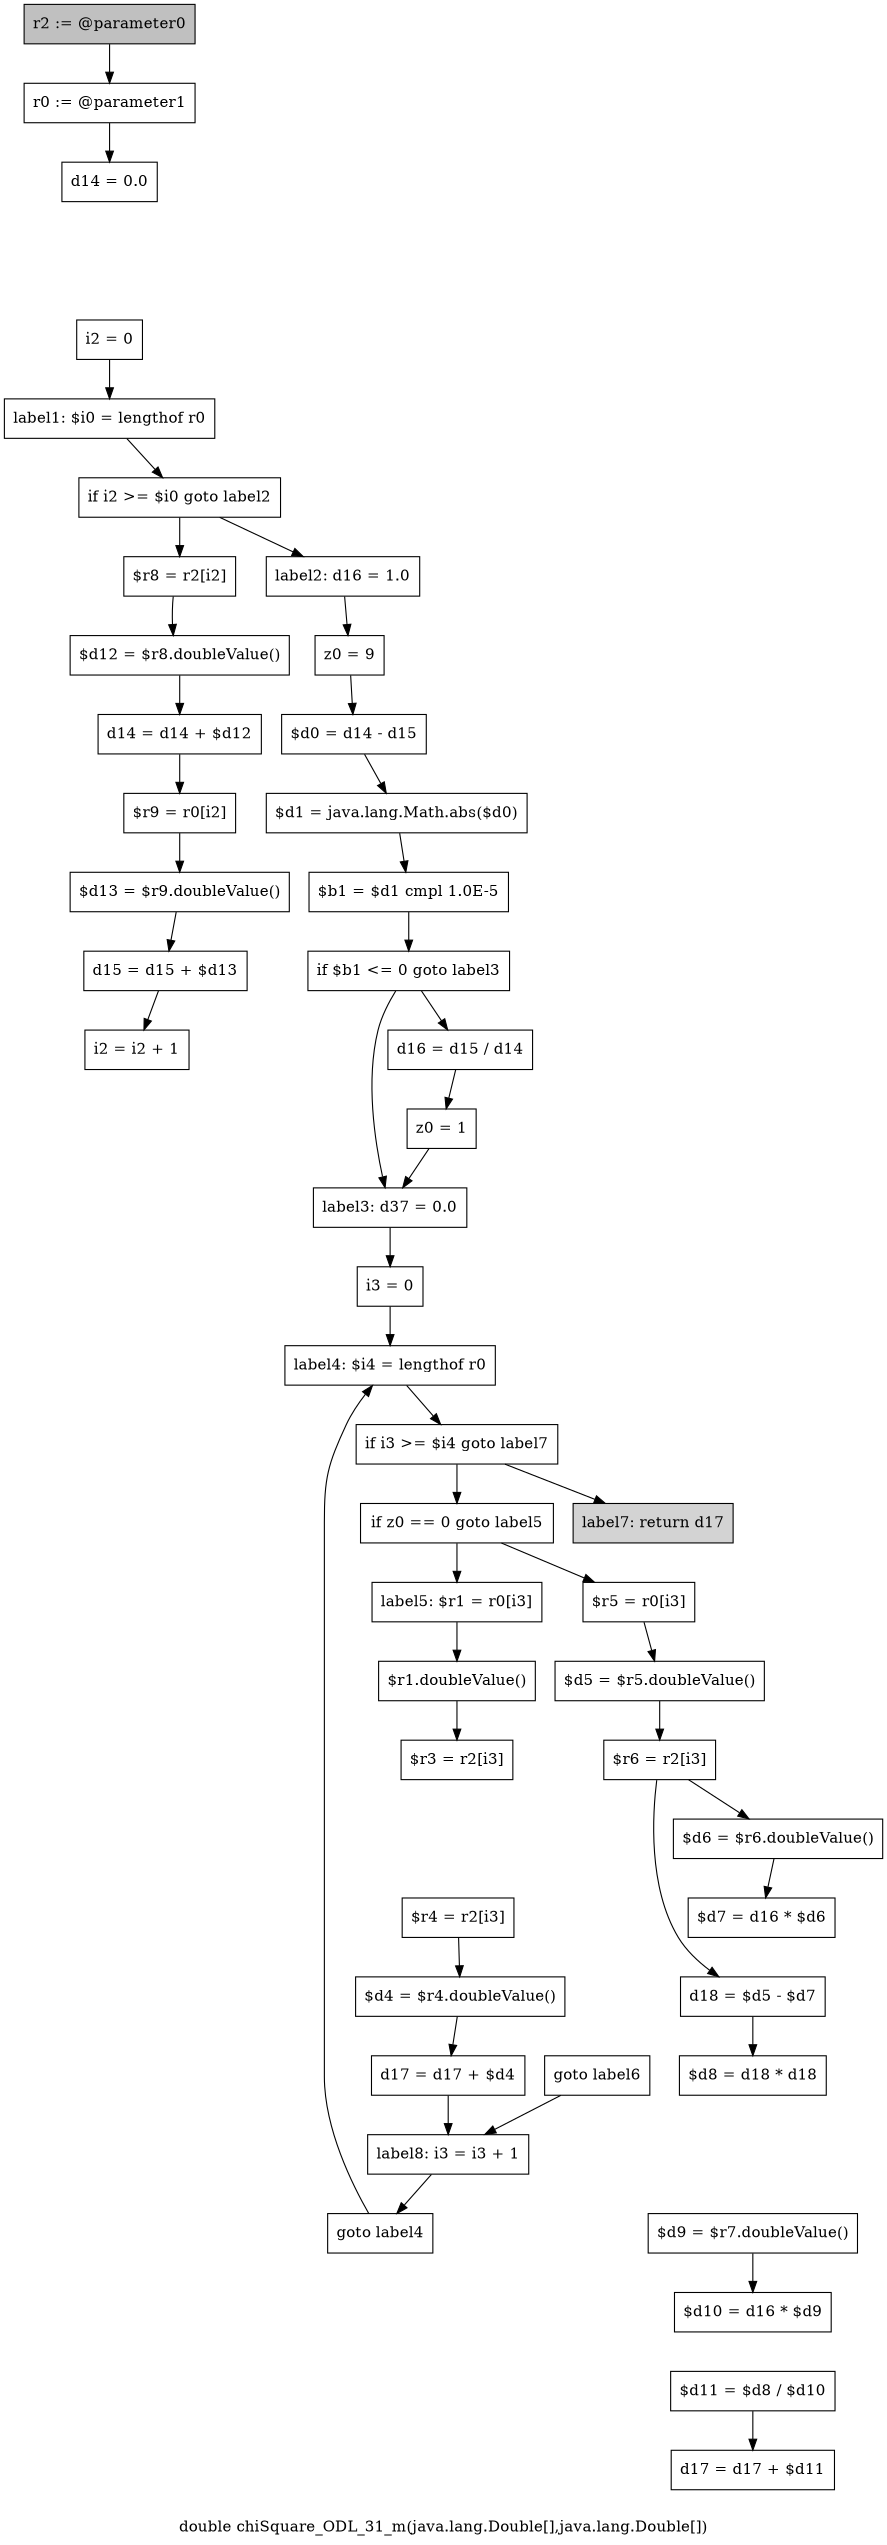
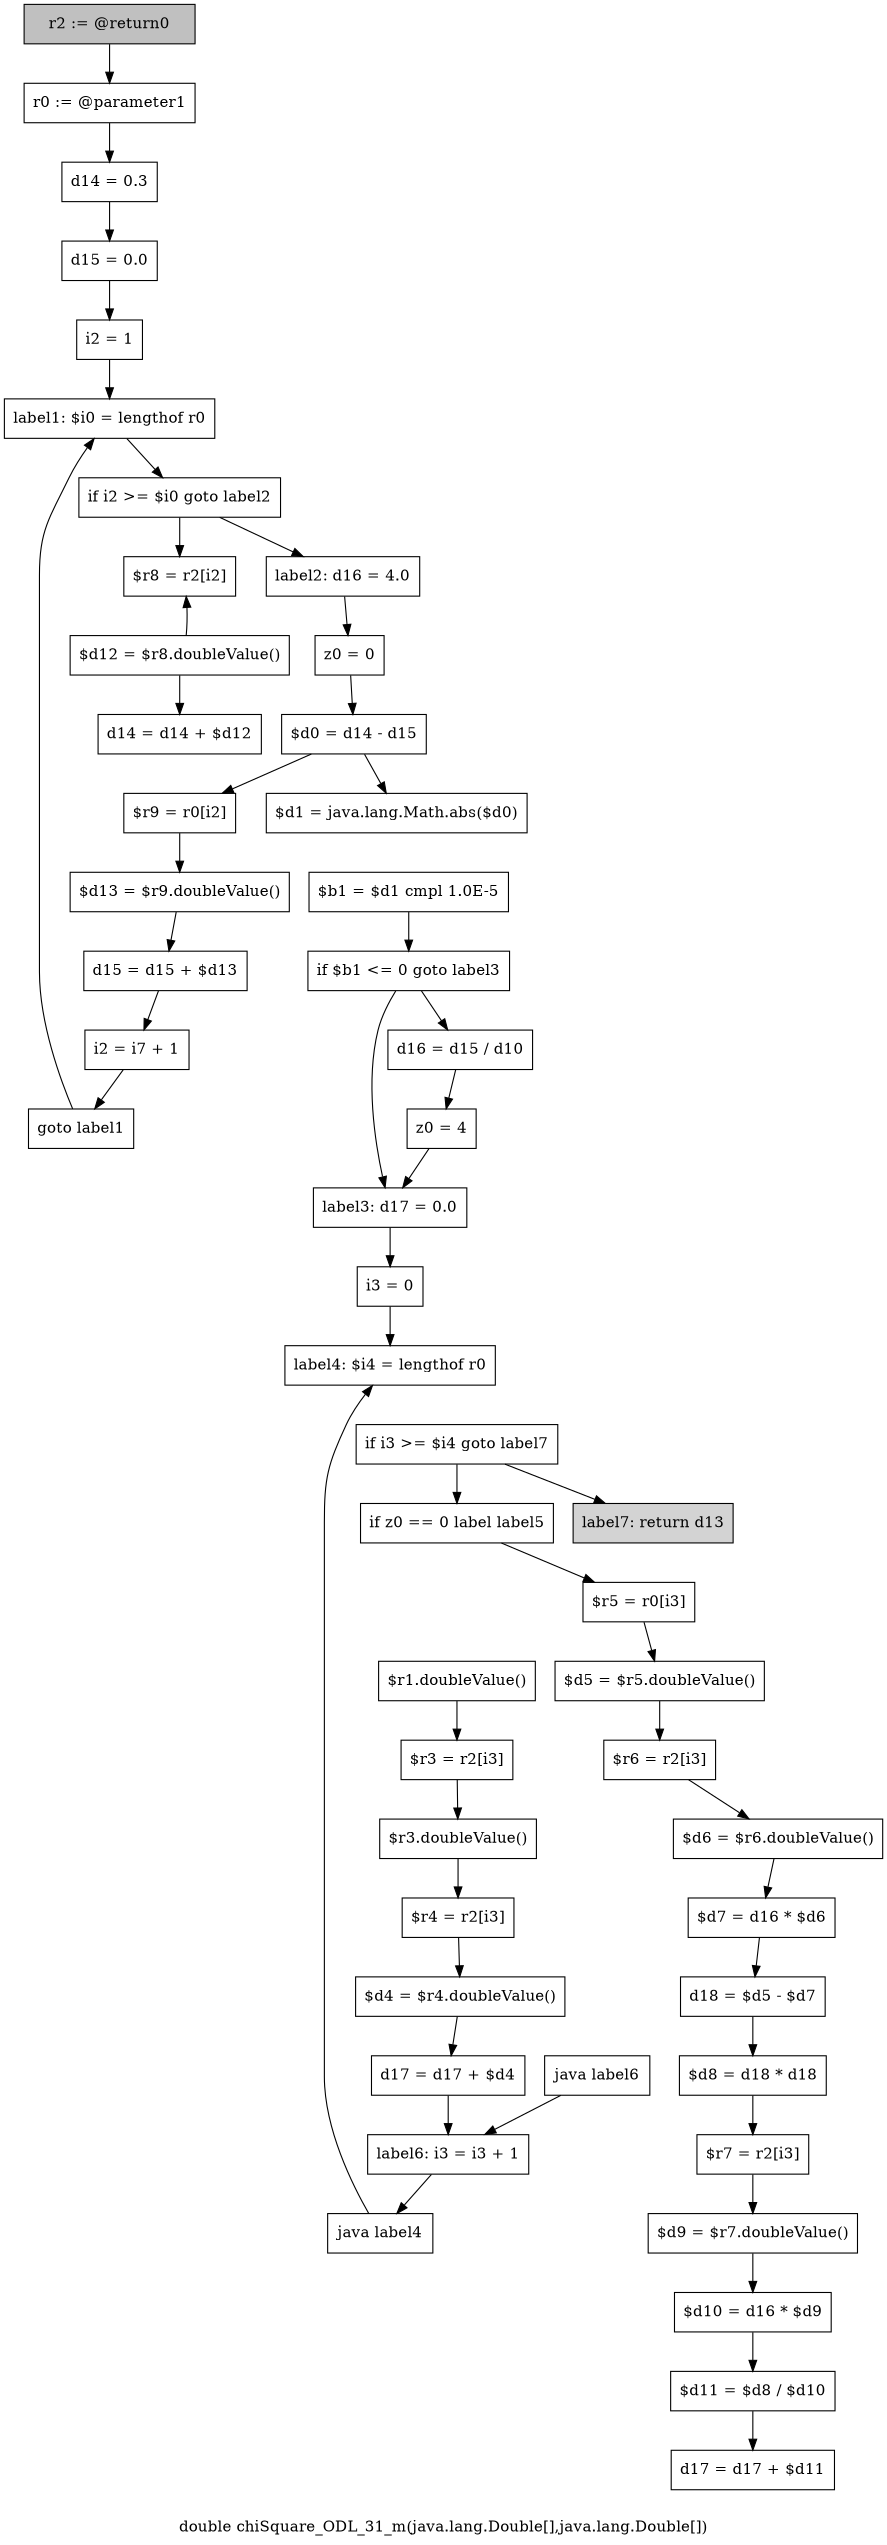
node "r2 := @parameter0": label "r2 := @parameter0" -> "r2 := @return0"
node "d14 = 0.0": label "d14 = 0.0" -> "d14 = 0.3"
node "d15 = 0.0": added
node "i2 = 0": label "i2 = 0" -> "i2 = 1"
node "label2: d16 = 1.0": label "label2: d16 = 1.0" -> "label2: d16 = 4.0"
edge "$r8 = r2[i2]" -> "$d12 = $r8.doubleValue()": reversed
node "z0 = 9": label "z0 = 9" -> "z0 = 0"
edge "d14 = d14 + $d12" -> "$r9 = r0[i2]": now "$d0 = d14 - d15" -> "$r9 = r0[i2]"
edge "$d1 = java.lang.Math.abs($d0)" -> "$b1 = $d1 cmpl 1.0E-5": removed
node "i2 = i2 + 1": label "i2 = i2 + 1" -> "i2 = i7 + 1"
node "d16 = d15 / d14": label "d16 = d15 / d14" -> "d16 = d15 / d10"
node "goto label1": added
node "z0 = 1": label "z0 = 1" -> "z0 = 4"
node "label3: d37 = 0.0": label "label3: d37 = 0.0" -> "label3: d17 = 0.0"
edge "label4: $i4 = lengthof r0" -> "if i3 >= $i4 goto label7": removed
node "if z0 == 0 goto label5": label "if z0 == 0 goto label5" -> "if z0 == 0 label label5"
node "label7: return d17": label "label7: return d17" -> "label7: return d13"
node "label5: $r1 = r0[i3]": removed
node "$r3.doubleValue()": added
edge "$r6 = r2[i3]" -> "d18 = $d5 - $d7": now "$d7 = d16 * $d6" -> "d18 = $d5 - $d7"
node "goto label6": label "goto label6" -> "java label6"
node "label8: i3 = i3 + 1": label "label8: i3 = i3 + 1" -> "label6: i3 = i3 + 1"
node "$r7 = r2[i3]": added
node "goto label4": label "goto label4" -> "java label4"
edge "$d10 = d16 * $d9" -> "$d11 = $d8 / $d10": added
